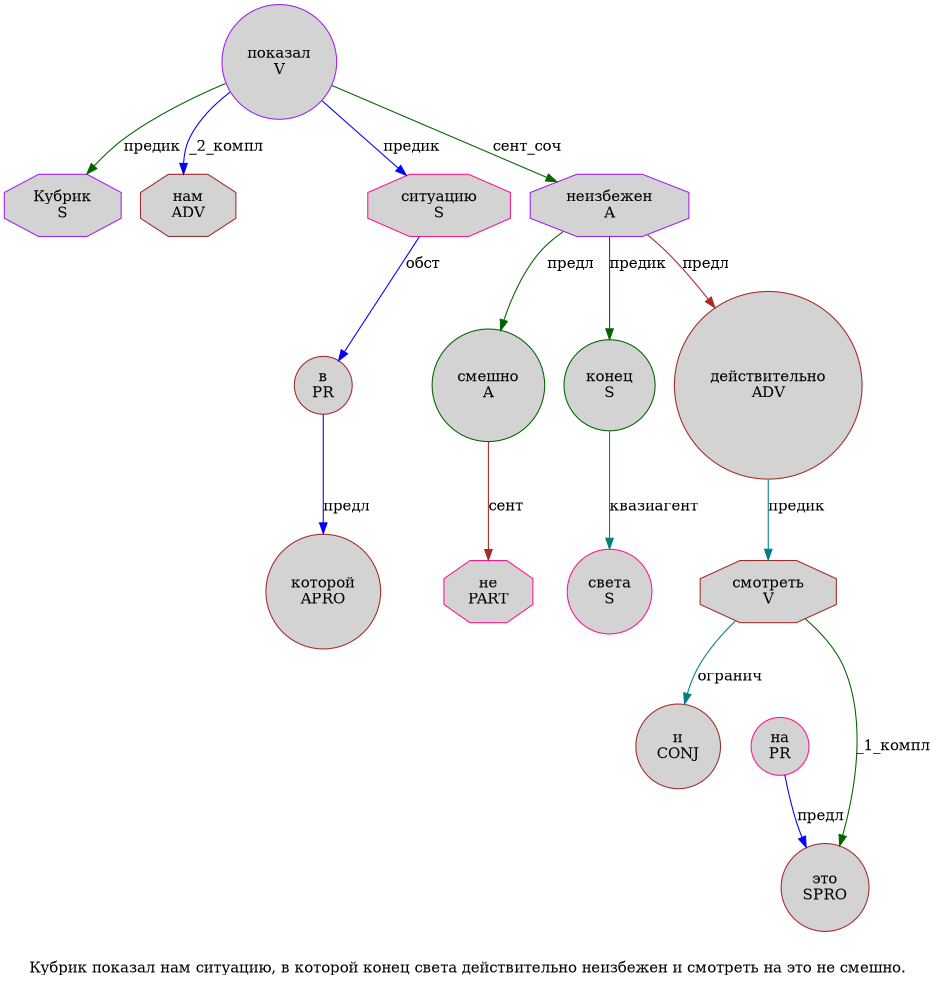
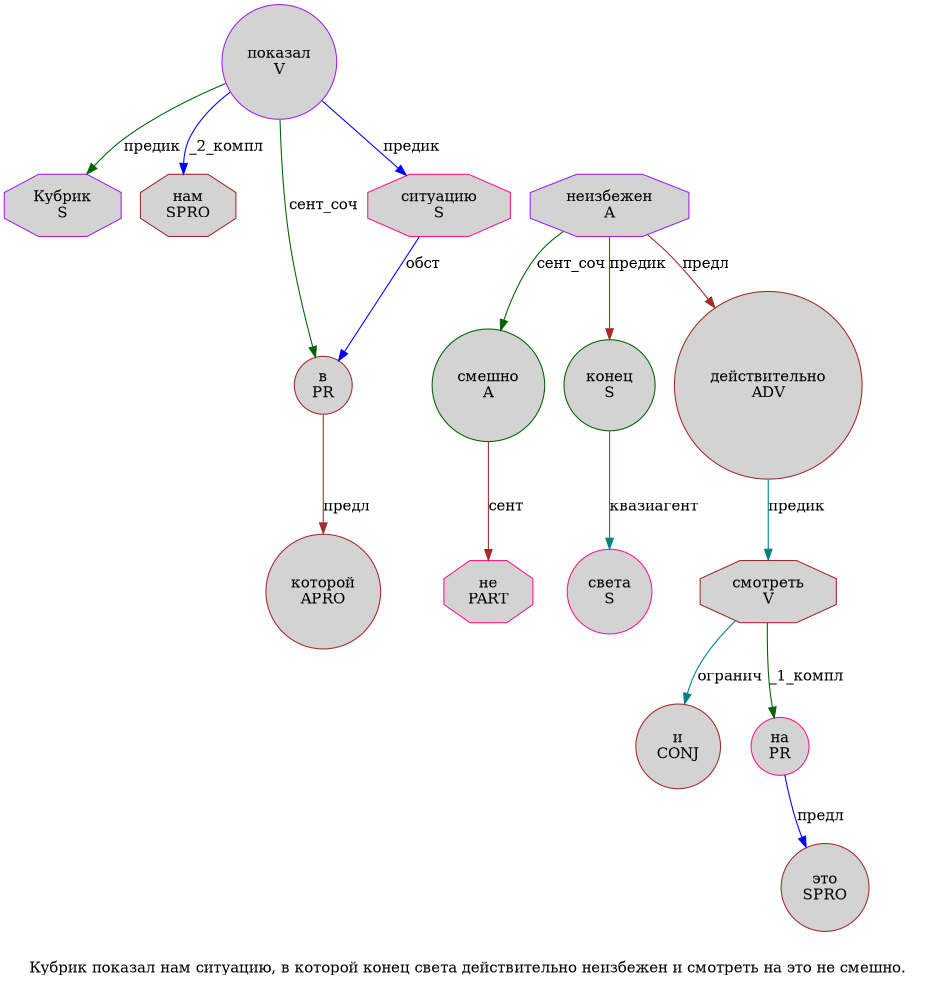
edge "показал V" -> "неизбежен A": now "показал V" -> "в PR"
node "нам ADV": label "нам ADV" -> "нам SPRO"
edge "неизбежен A" -> "смешно A": label "предл" -> "сент_соч"
edge "неизбежен A" -> "конец S": color darkgreen -> brown
edge "в PR" -> "которой APRO": color blue -> brown
edge "смотреть V" -> "это SPRO": now "смотреть V" -> "на PR"
